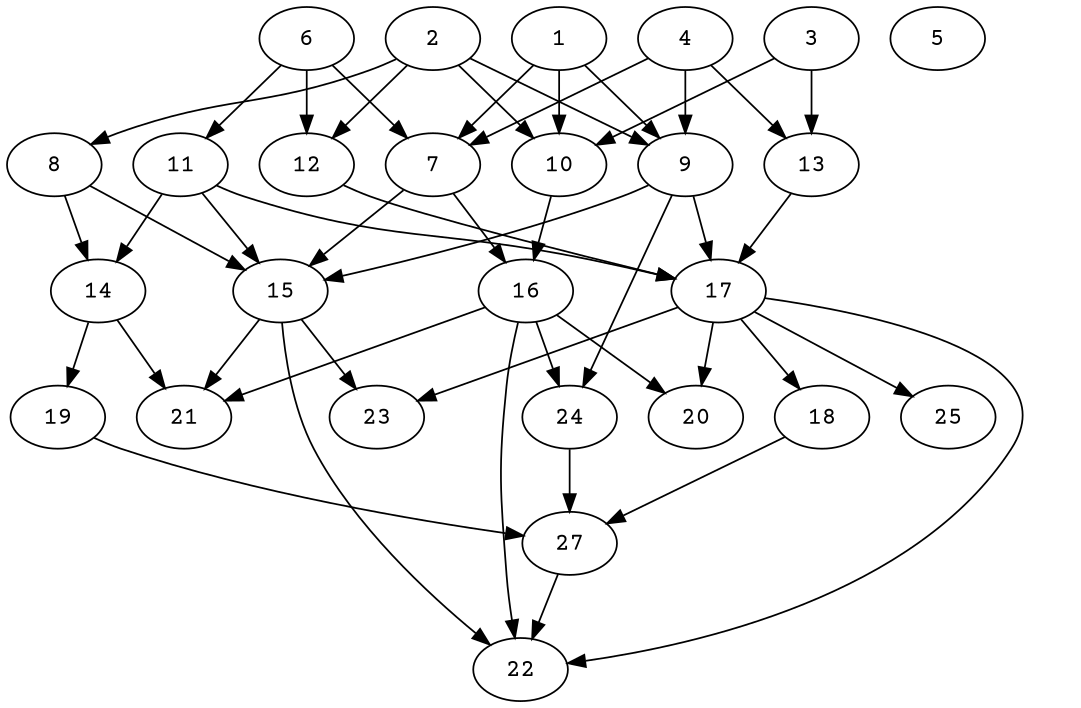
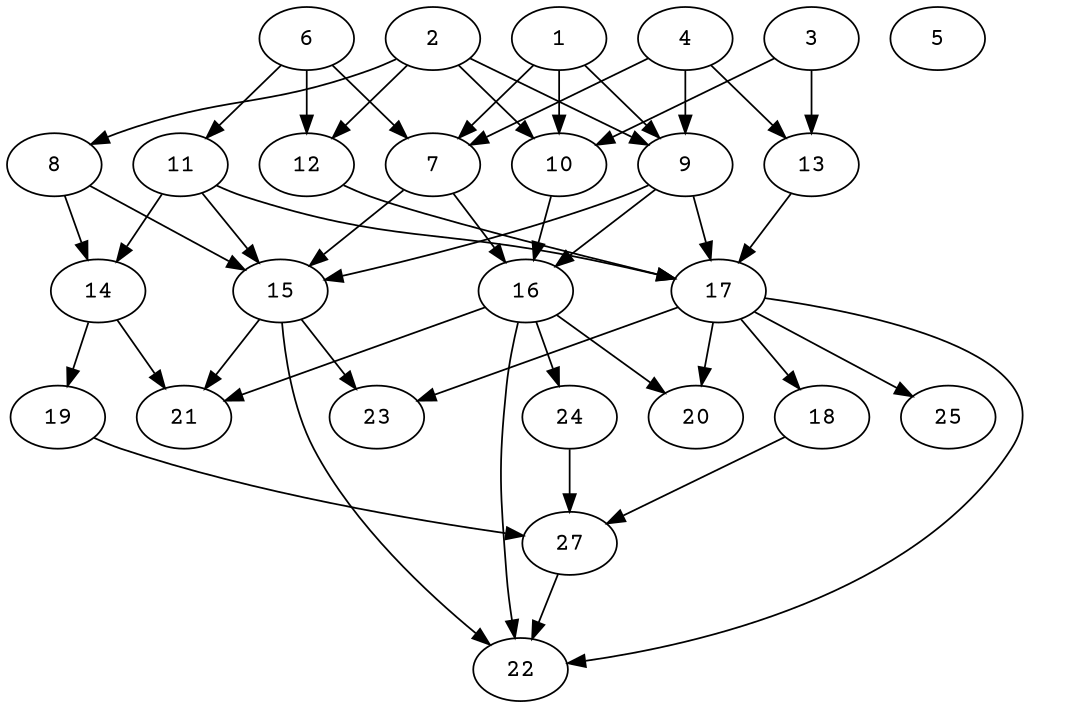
edge "9" -> "24": now "9" -> "16"
